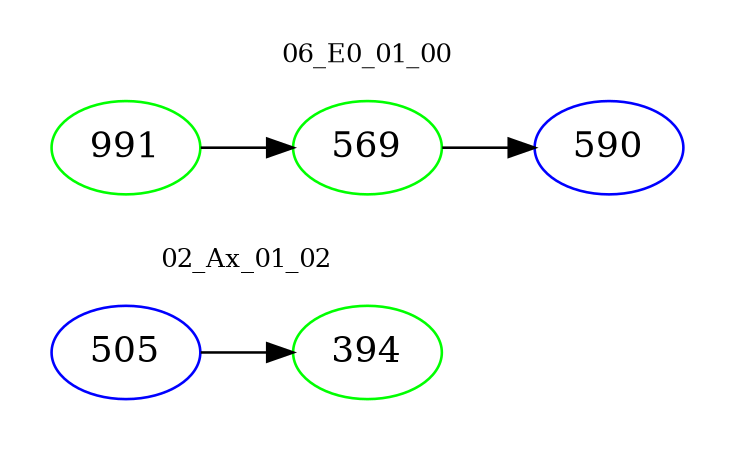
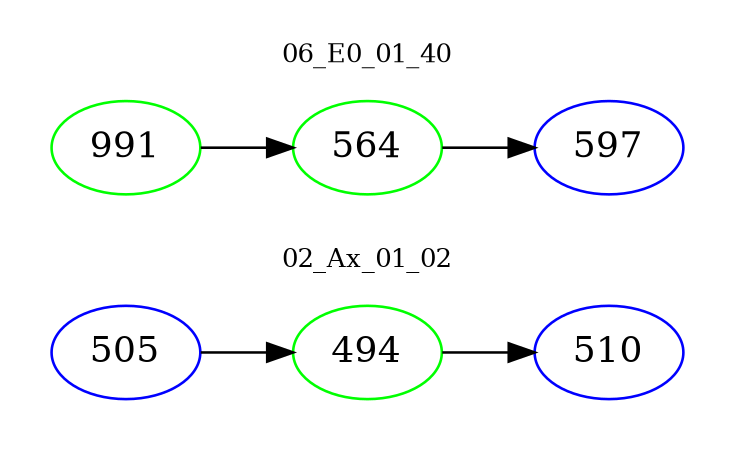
cluster "06_E0_01_00": label "06_E0_01_00" -> "06_E0_01_40"
node "569": label "569" -> "564"
node "590": label "590" -> "597"
node "394": label "394" -> "494"
node "510": added
